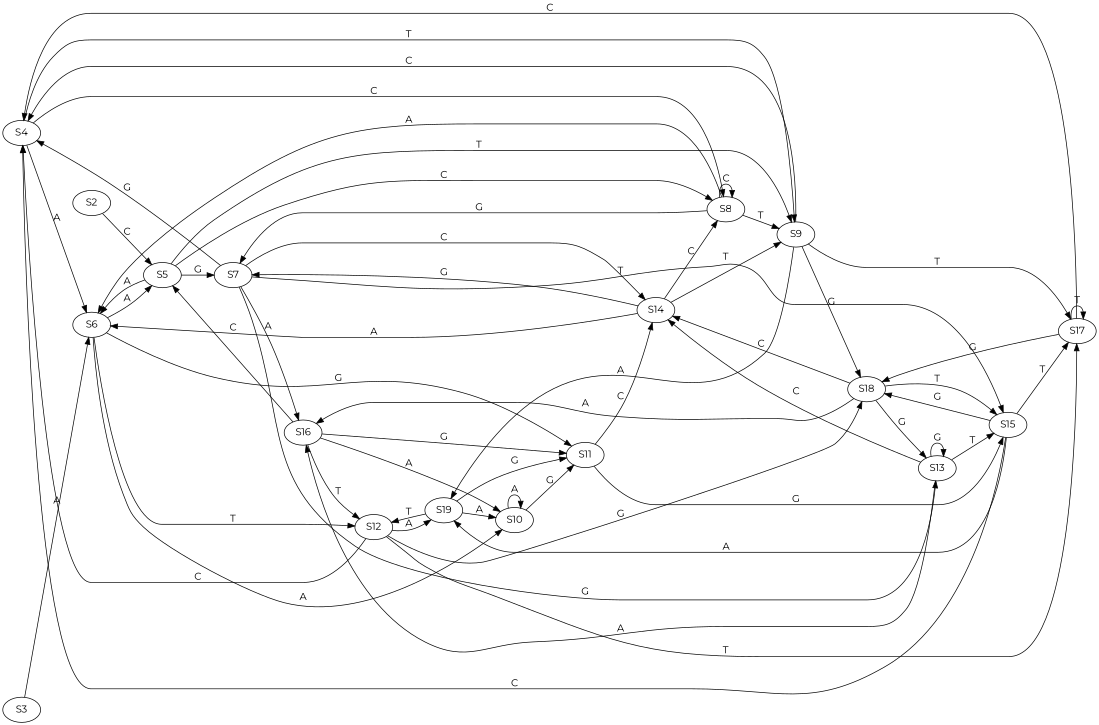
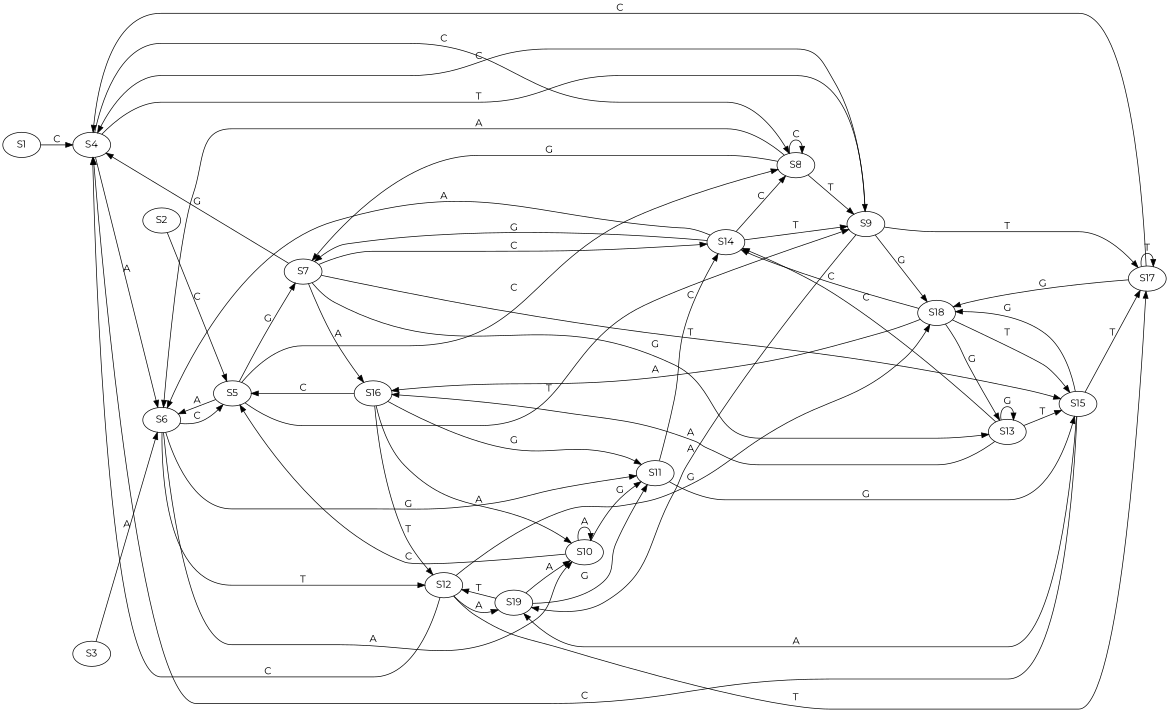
node "S1": added
edge "S6" -> "S5": label "A" -> "C"
edge "S10" -> "S5": added, label "C"
